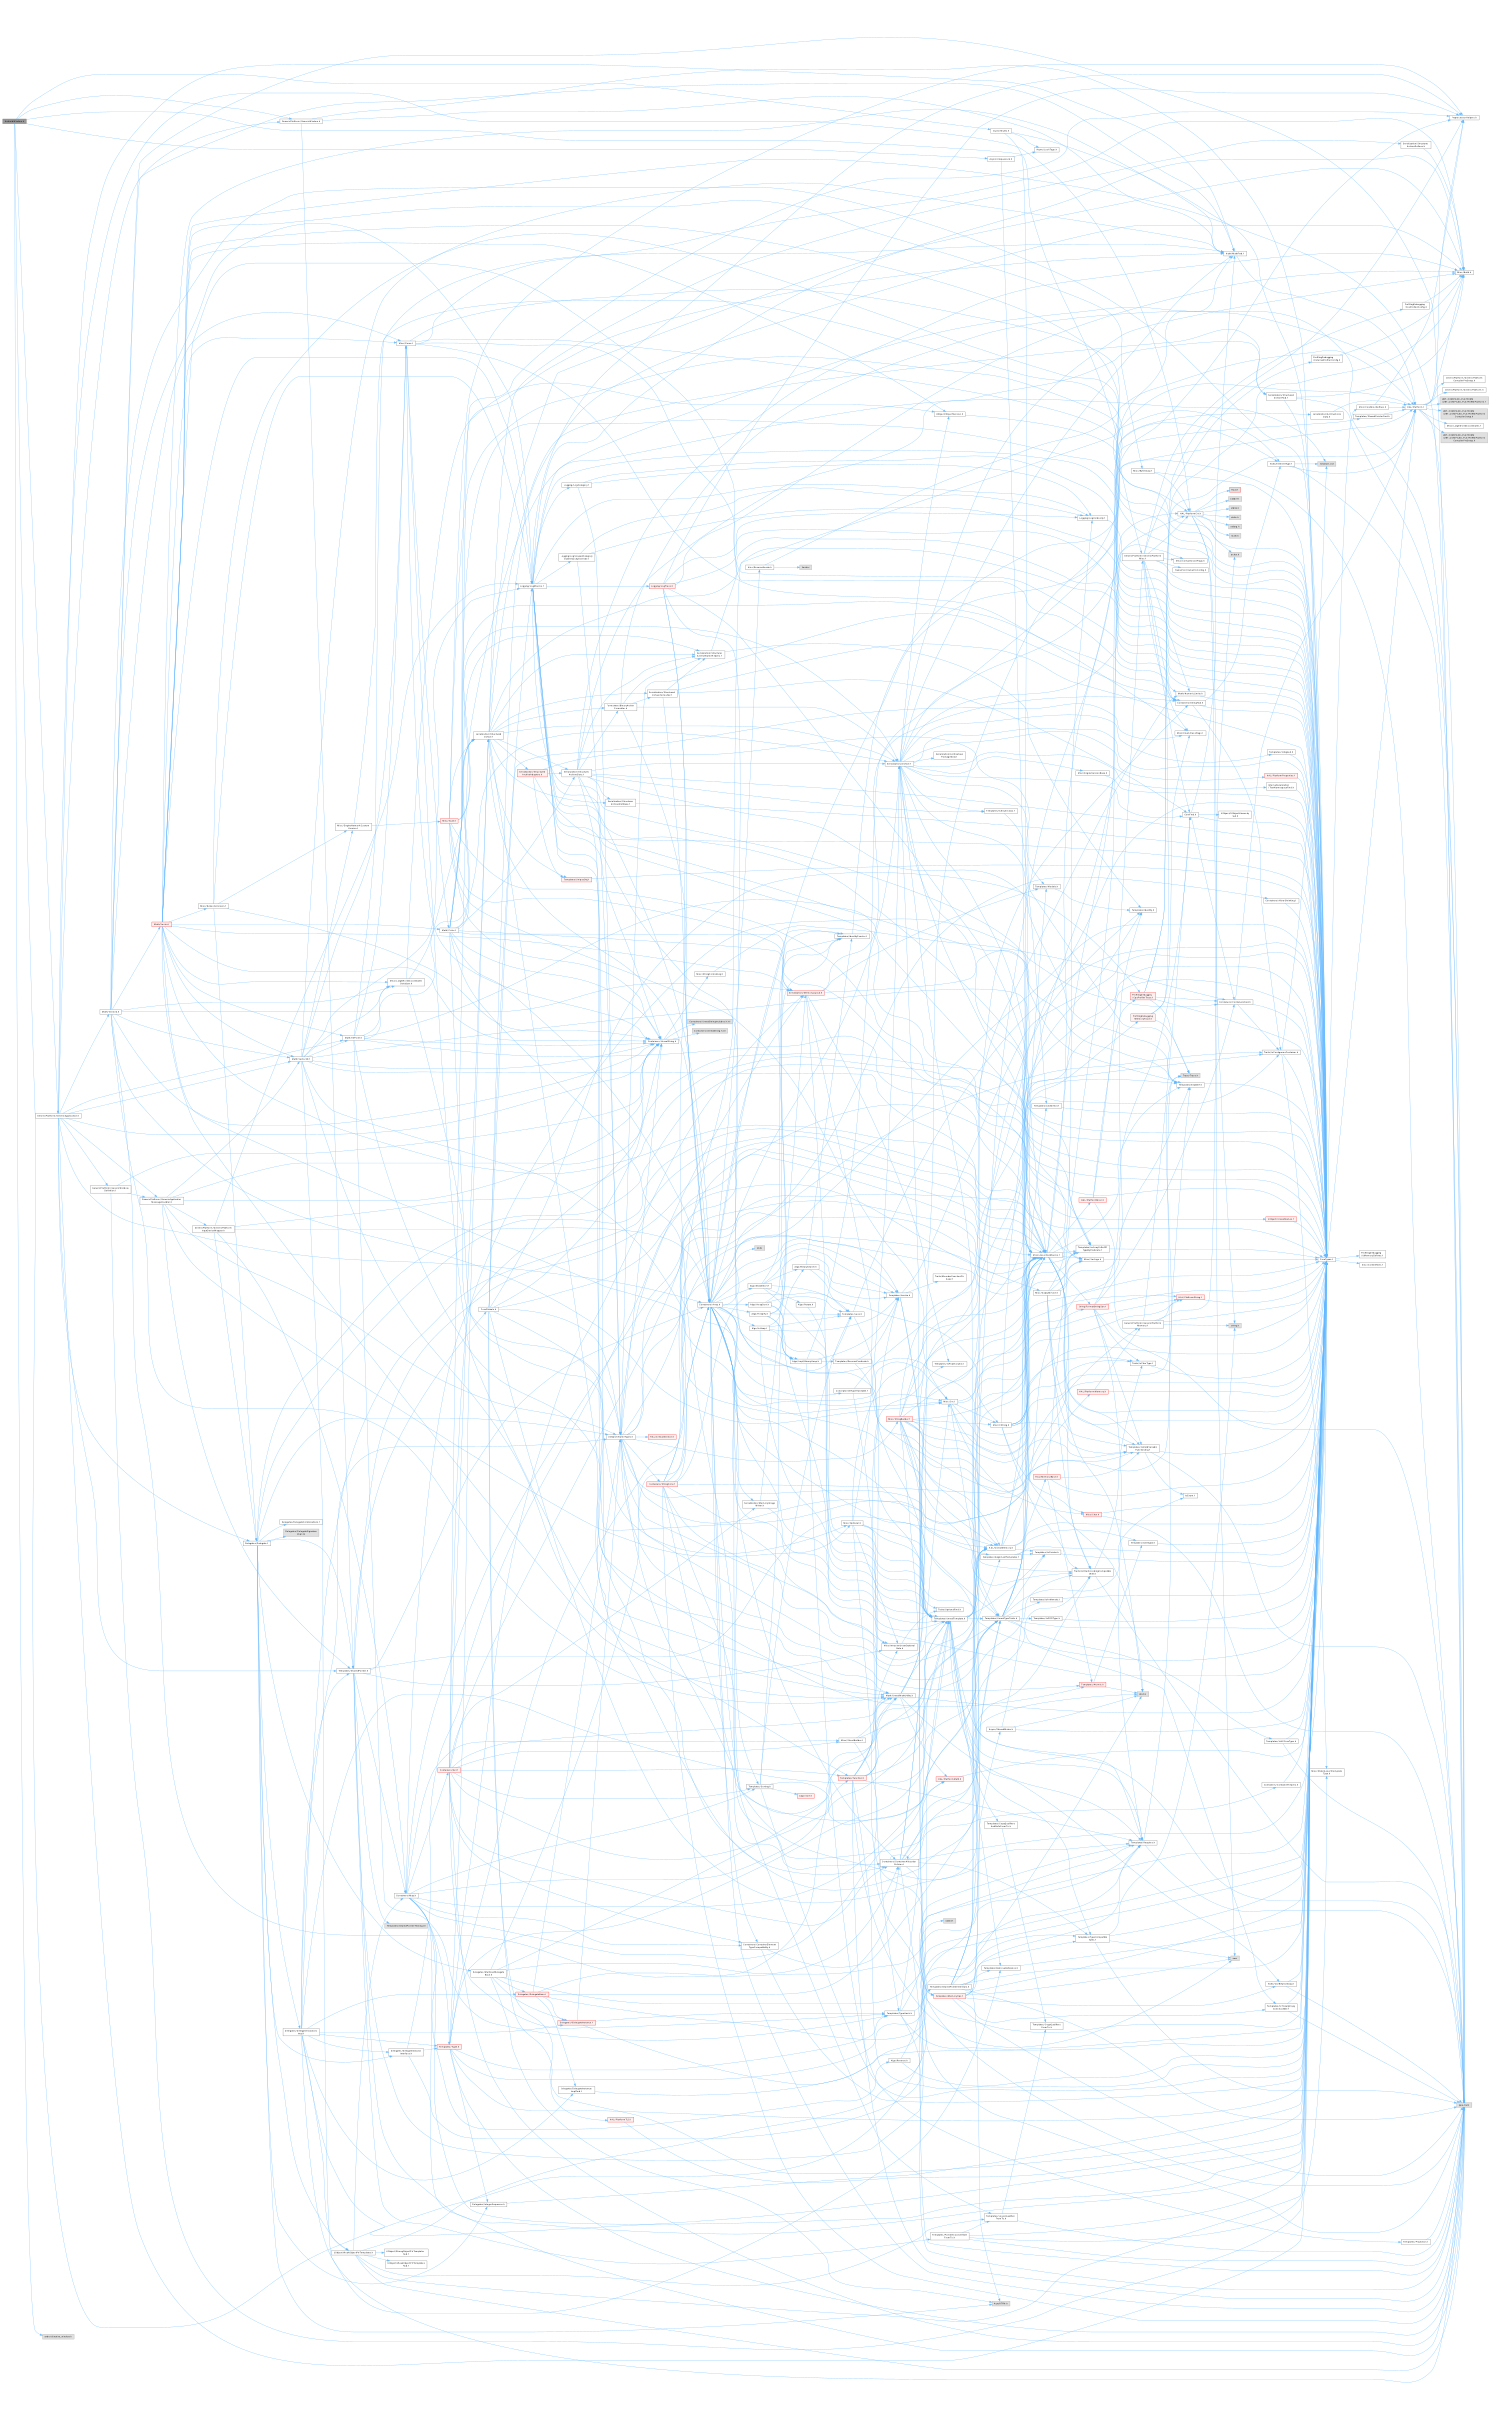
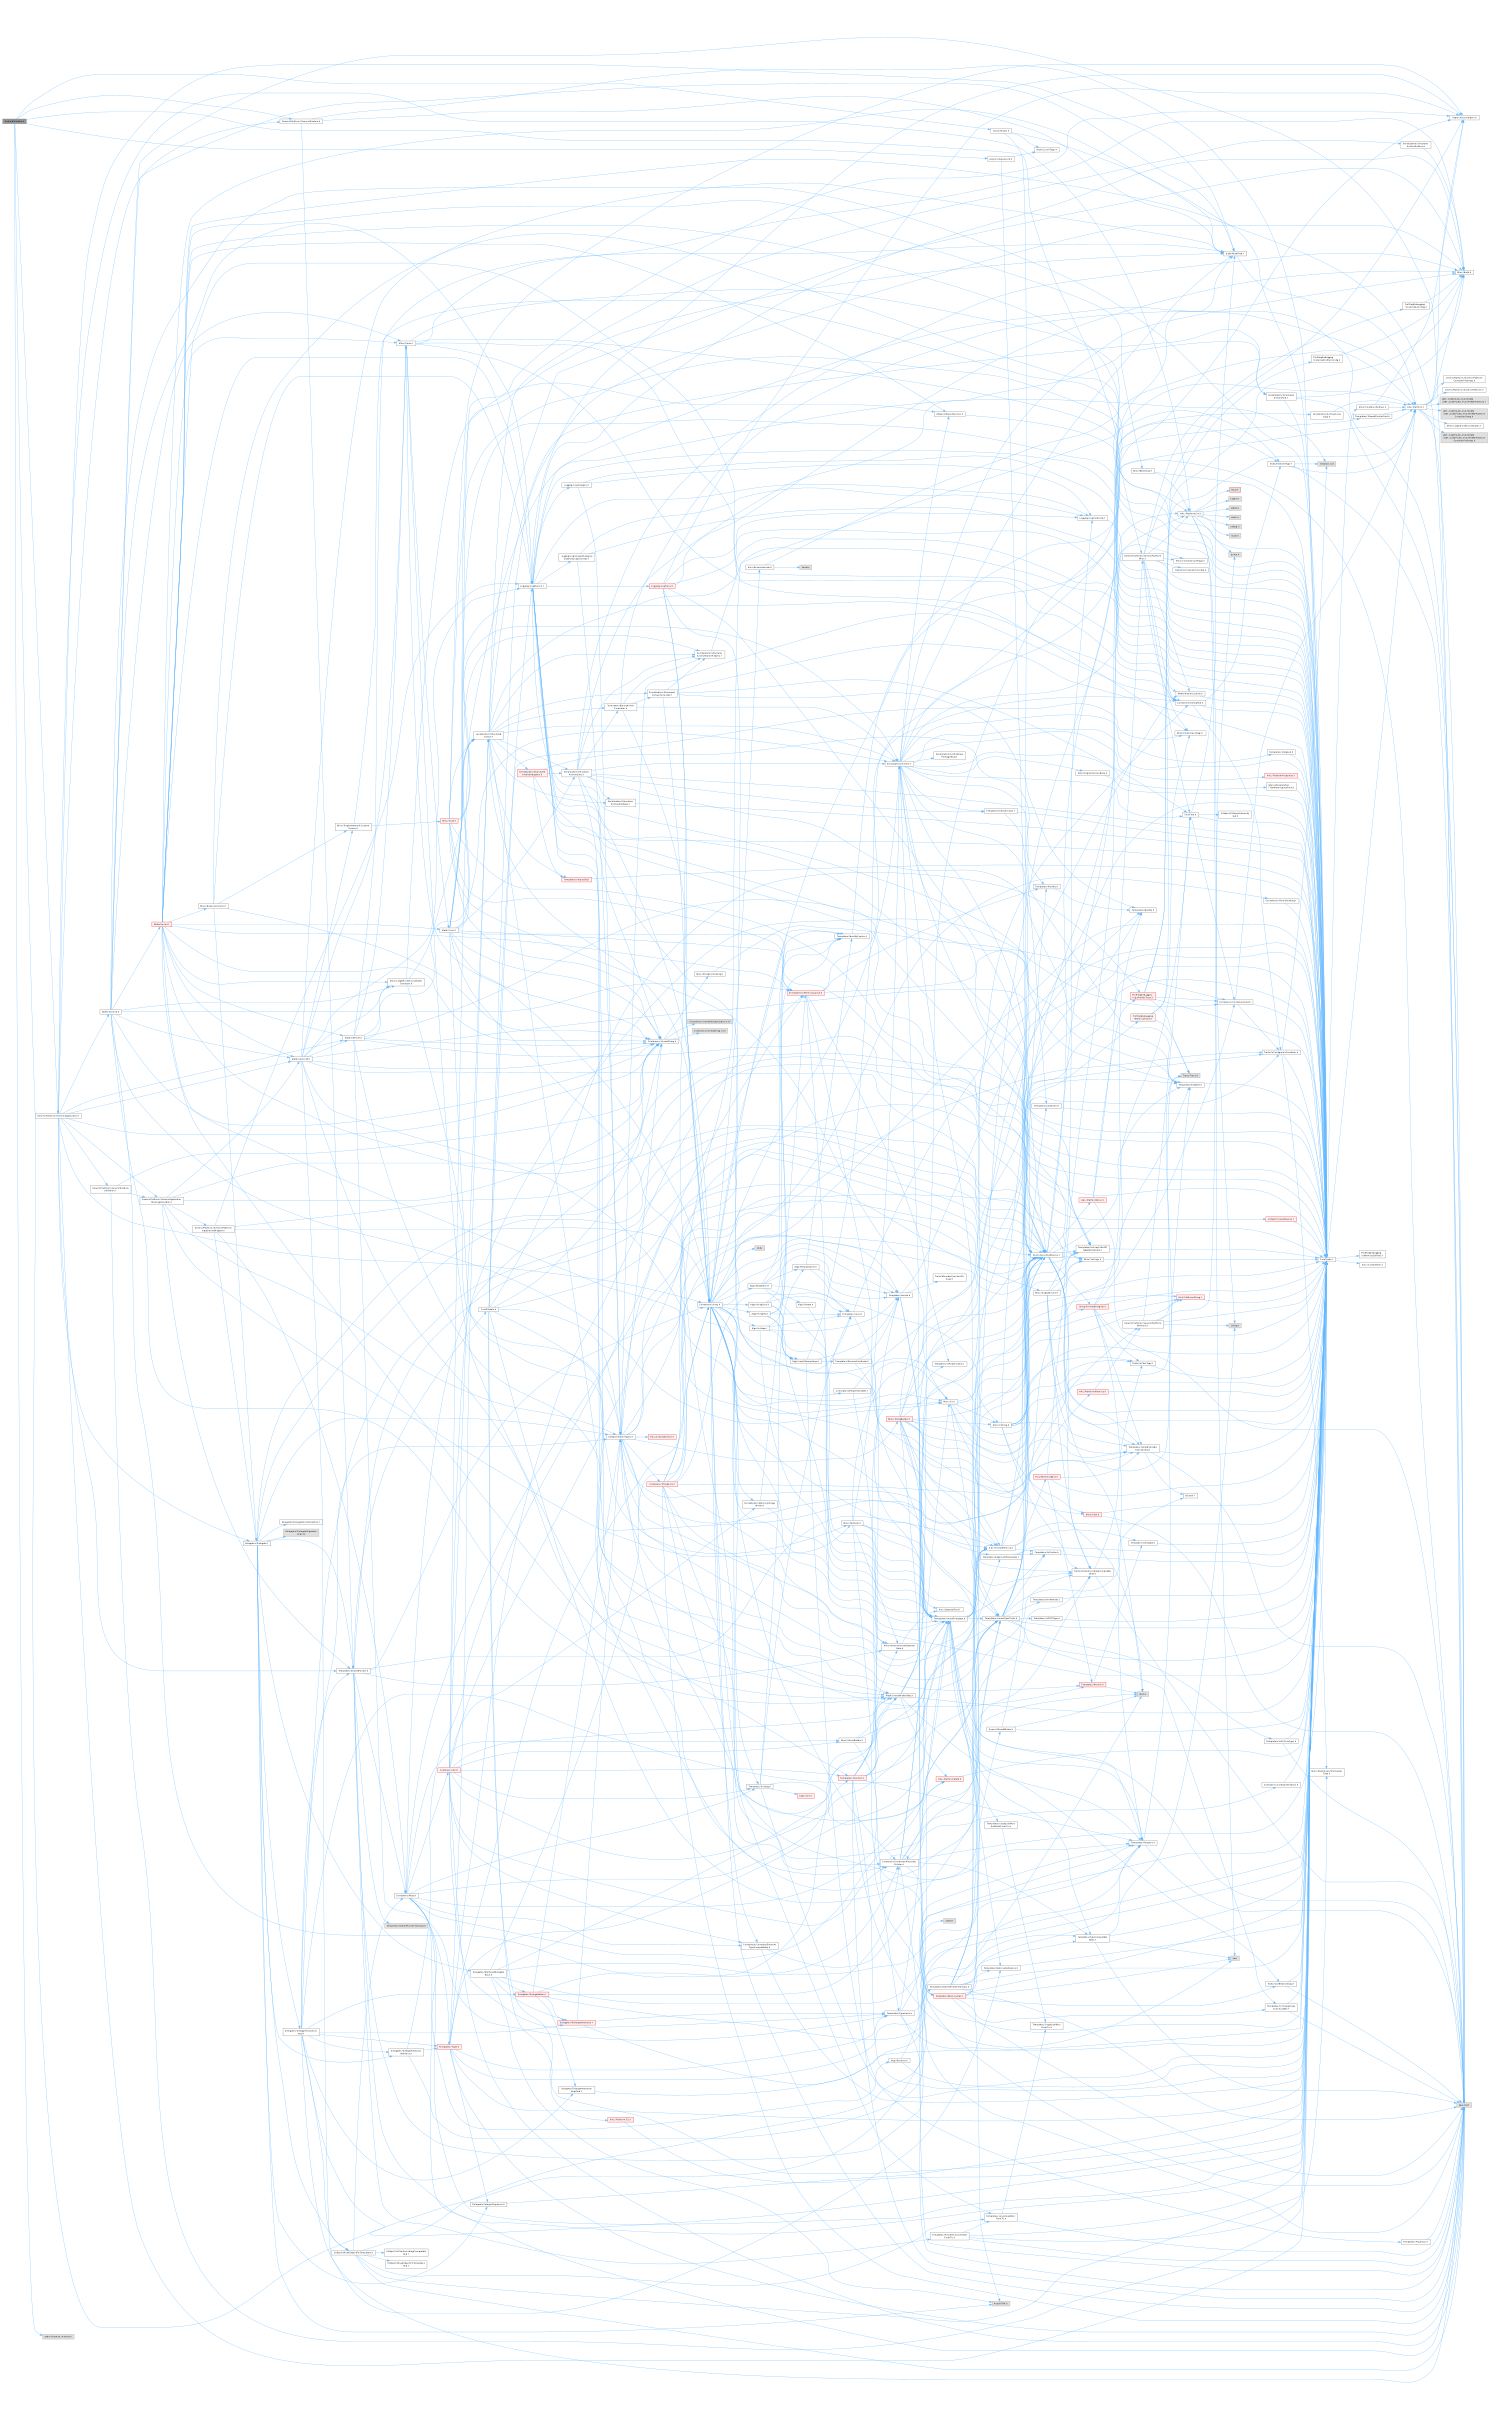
edge "Serialization/Structured ArchiveNameHelpers.h" -> "Templates/Identity.h": now "Serialization/Structured ArchiveFormatter.h" -> "Templates/Identity.h"
edge "Templates/IsEnumClass.h" -> "CoreTypes.h": added
node "Traits/OptionalFwd.h": label "Traits/OptionalFwd.h" -> "Misc/OptionalFwd.h"
node "UObject/StrongObjectPtrTemplates Fwd.h": label "UObject/StrongObjectPtrTemplates Fwd.h" -> "UObject/IsCharEncodingCompatible Fwd.h"
